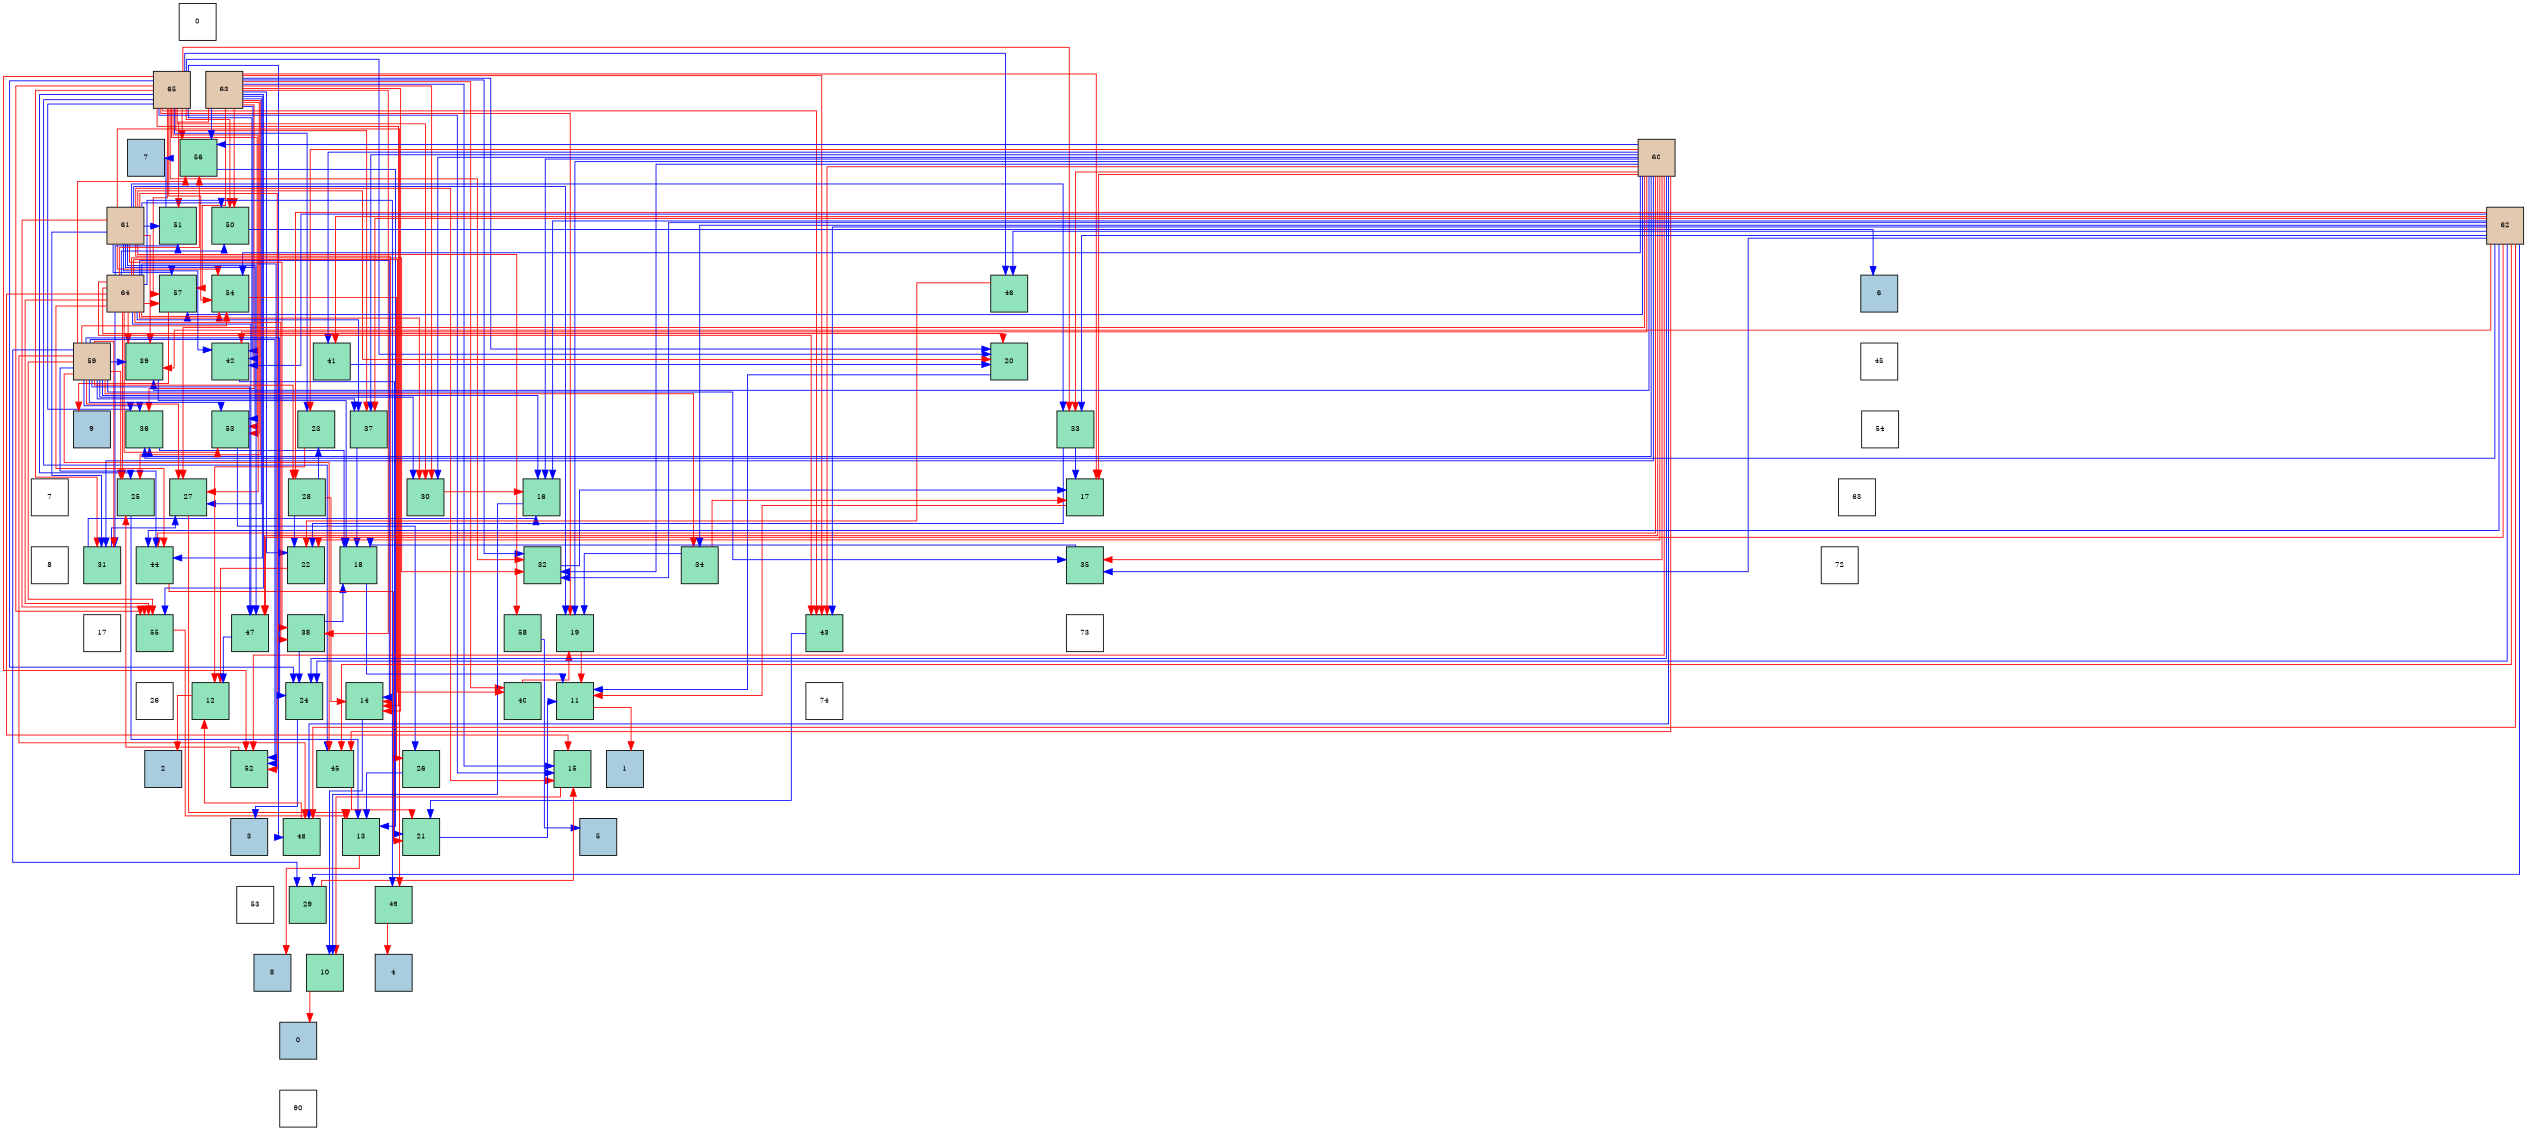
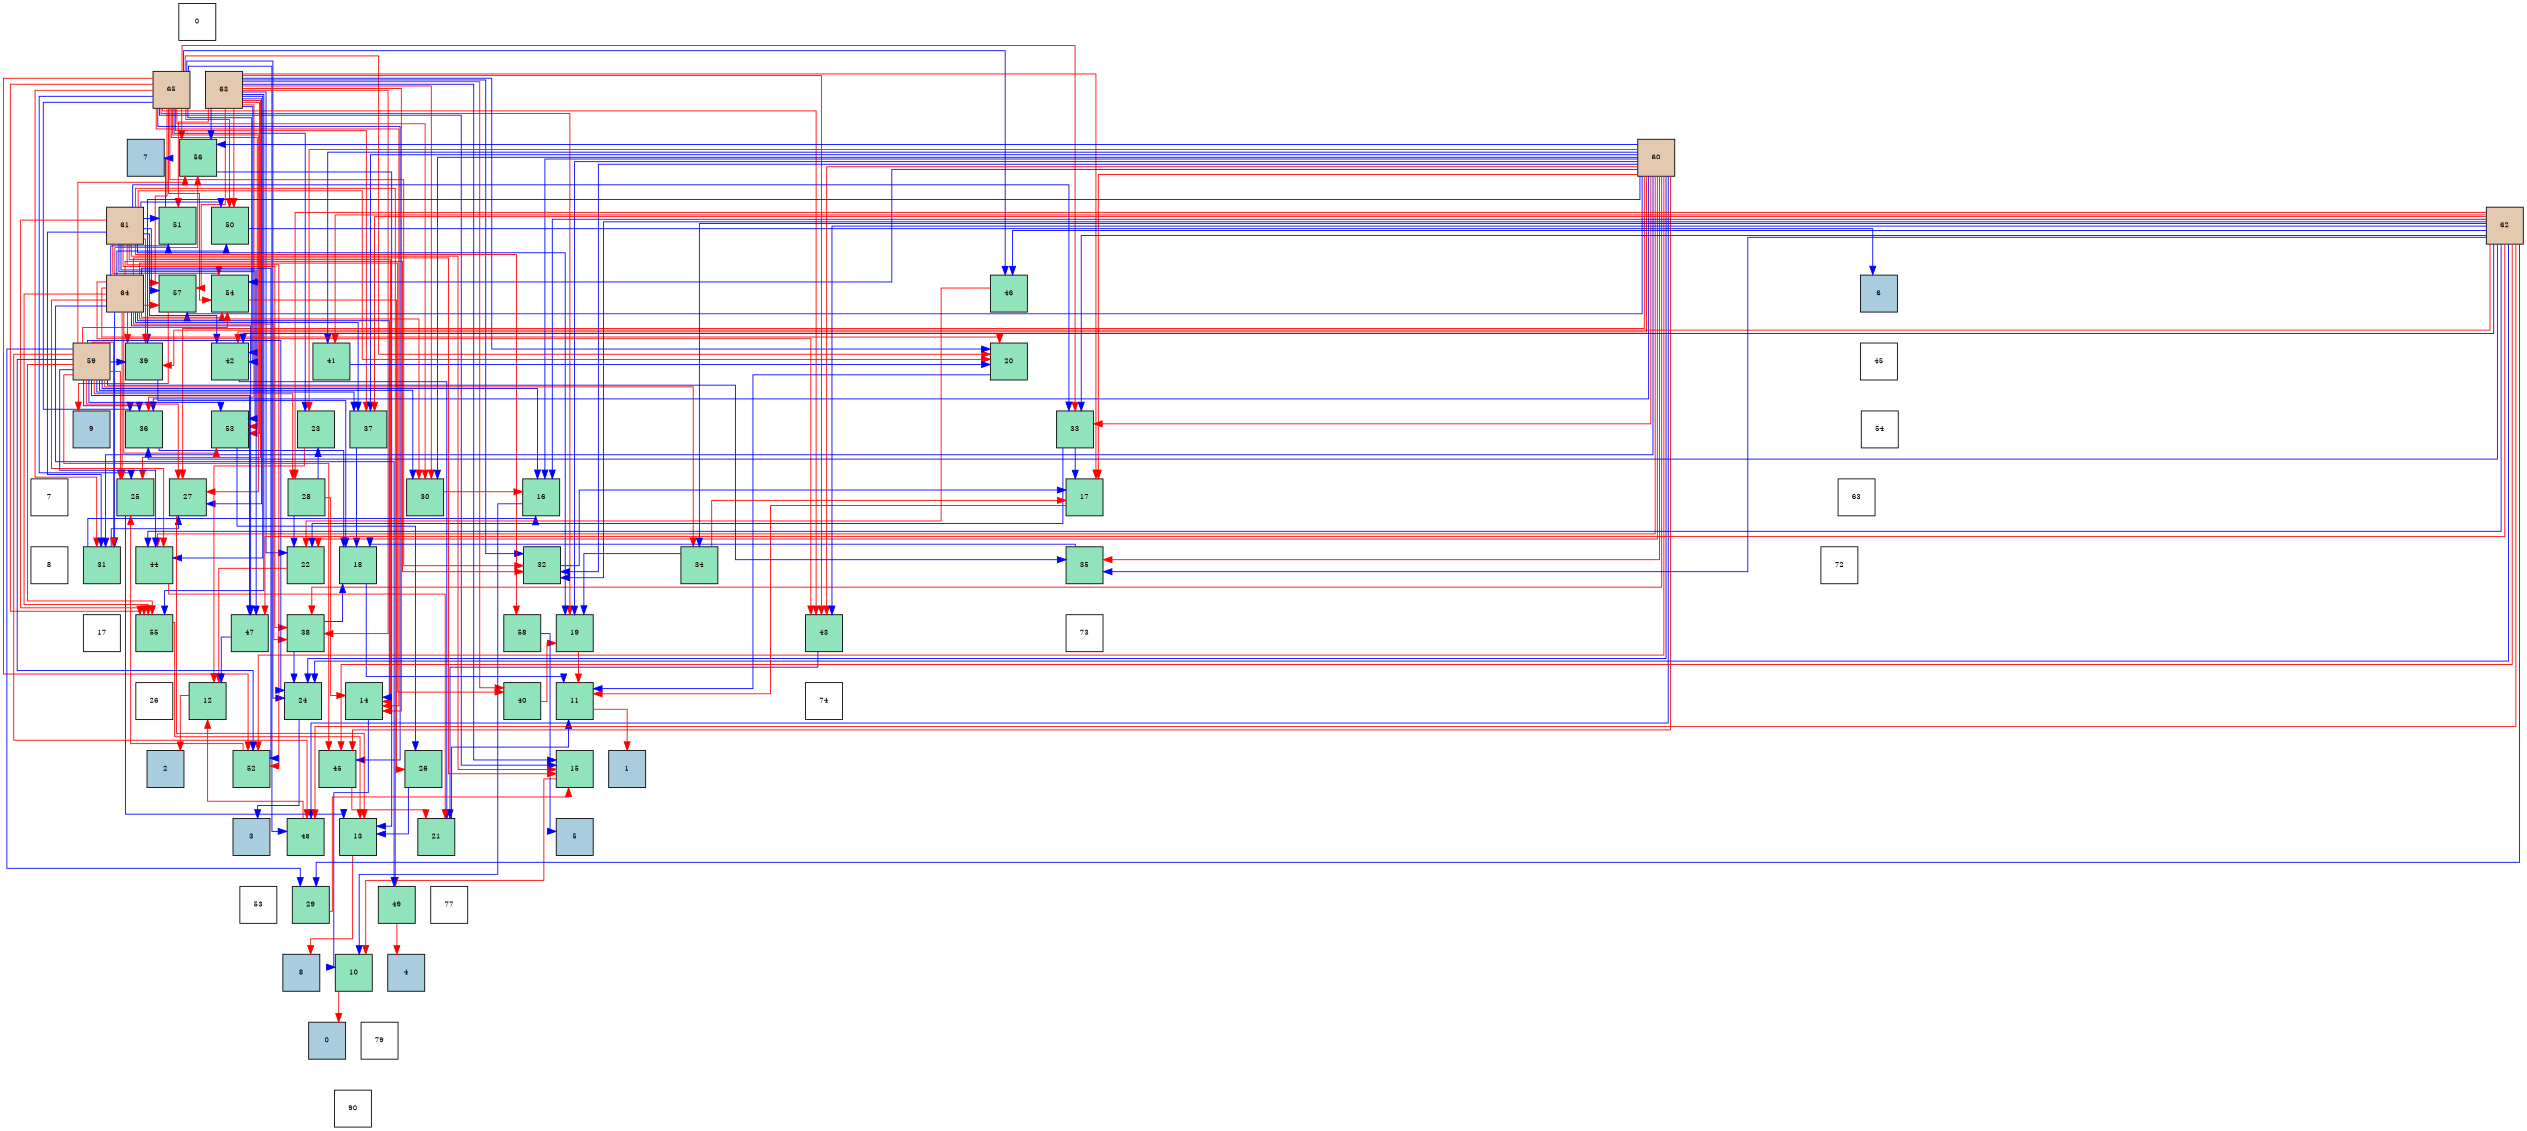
edge "65" -> "20": color blue -> red
edge "60" -> "47": now "60" -> "38"
node "77": added
node "79": added
